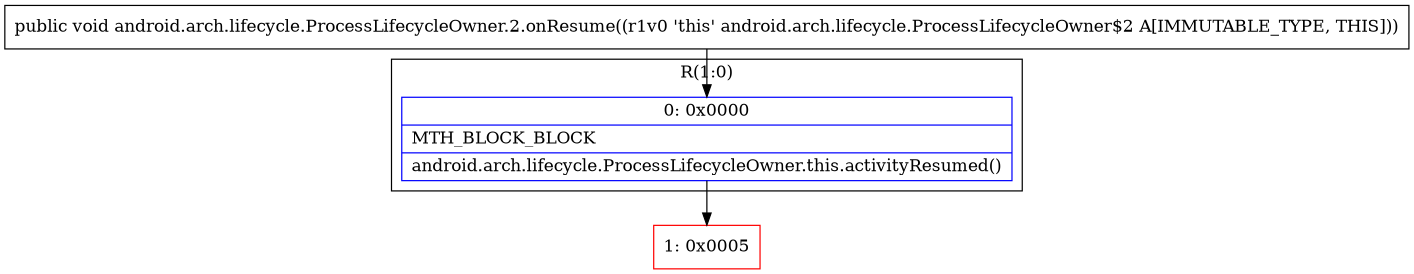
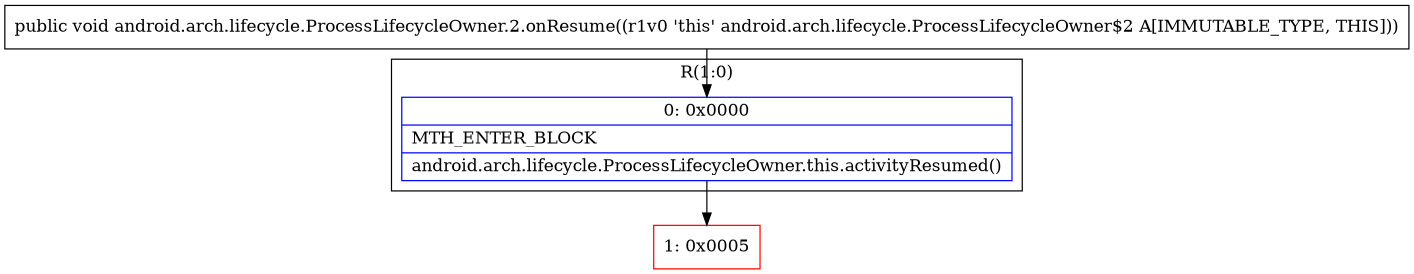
node "0: 0x0000": text "MTH_BLOCK_BLOCK" -> "MTH_ENTER_BLOCK"
